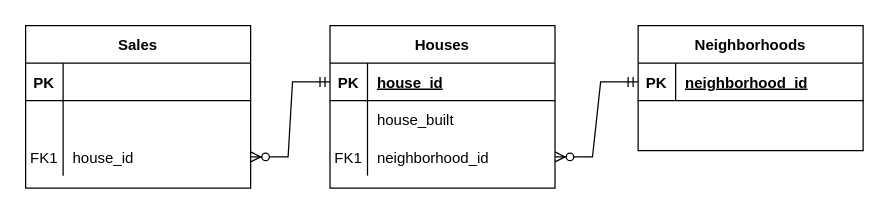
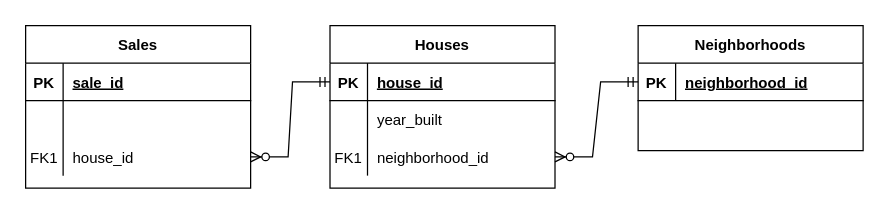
node "sale_id": added
node "house_built": label "house_built" -> "year_built"
